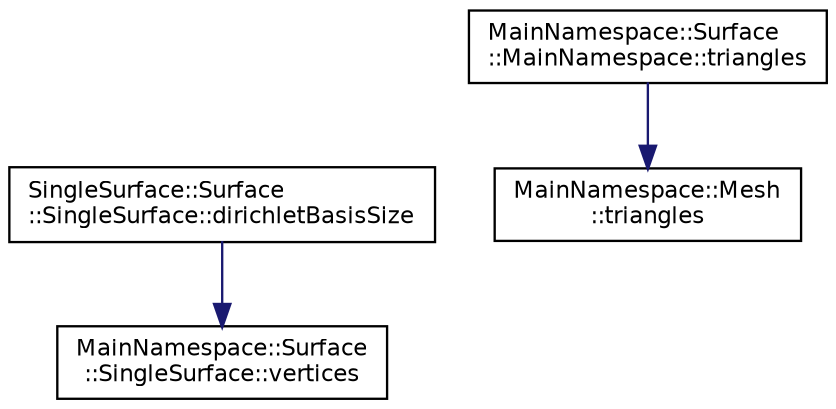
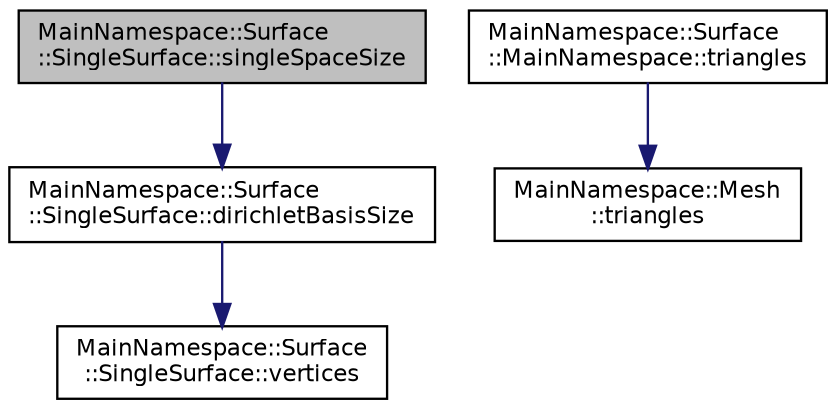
node "MainNamespace::Surface ::SingleSurface::singleSpaceSize": added
node "SingleSurface::Surface ::SingleSurface::dirichletBasisSize": label "SingleSurface::Surface ::SingleSurface::dirichletBasisSize" -> "MainNamespace::Surface ::SingleSurface::dirichletBasisSize"
